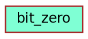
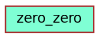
node "bit_zero": label "bit_zero" -> "zero_zero"
